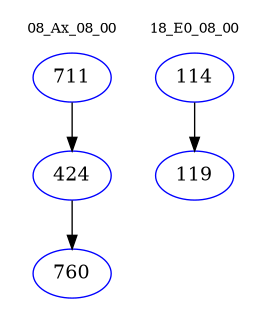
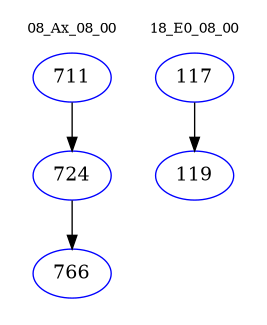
node "114": label "114" -> "117"
node "424": label "424" -> "724"
node "760": label "760" -> "766"
